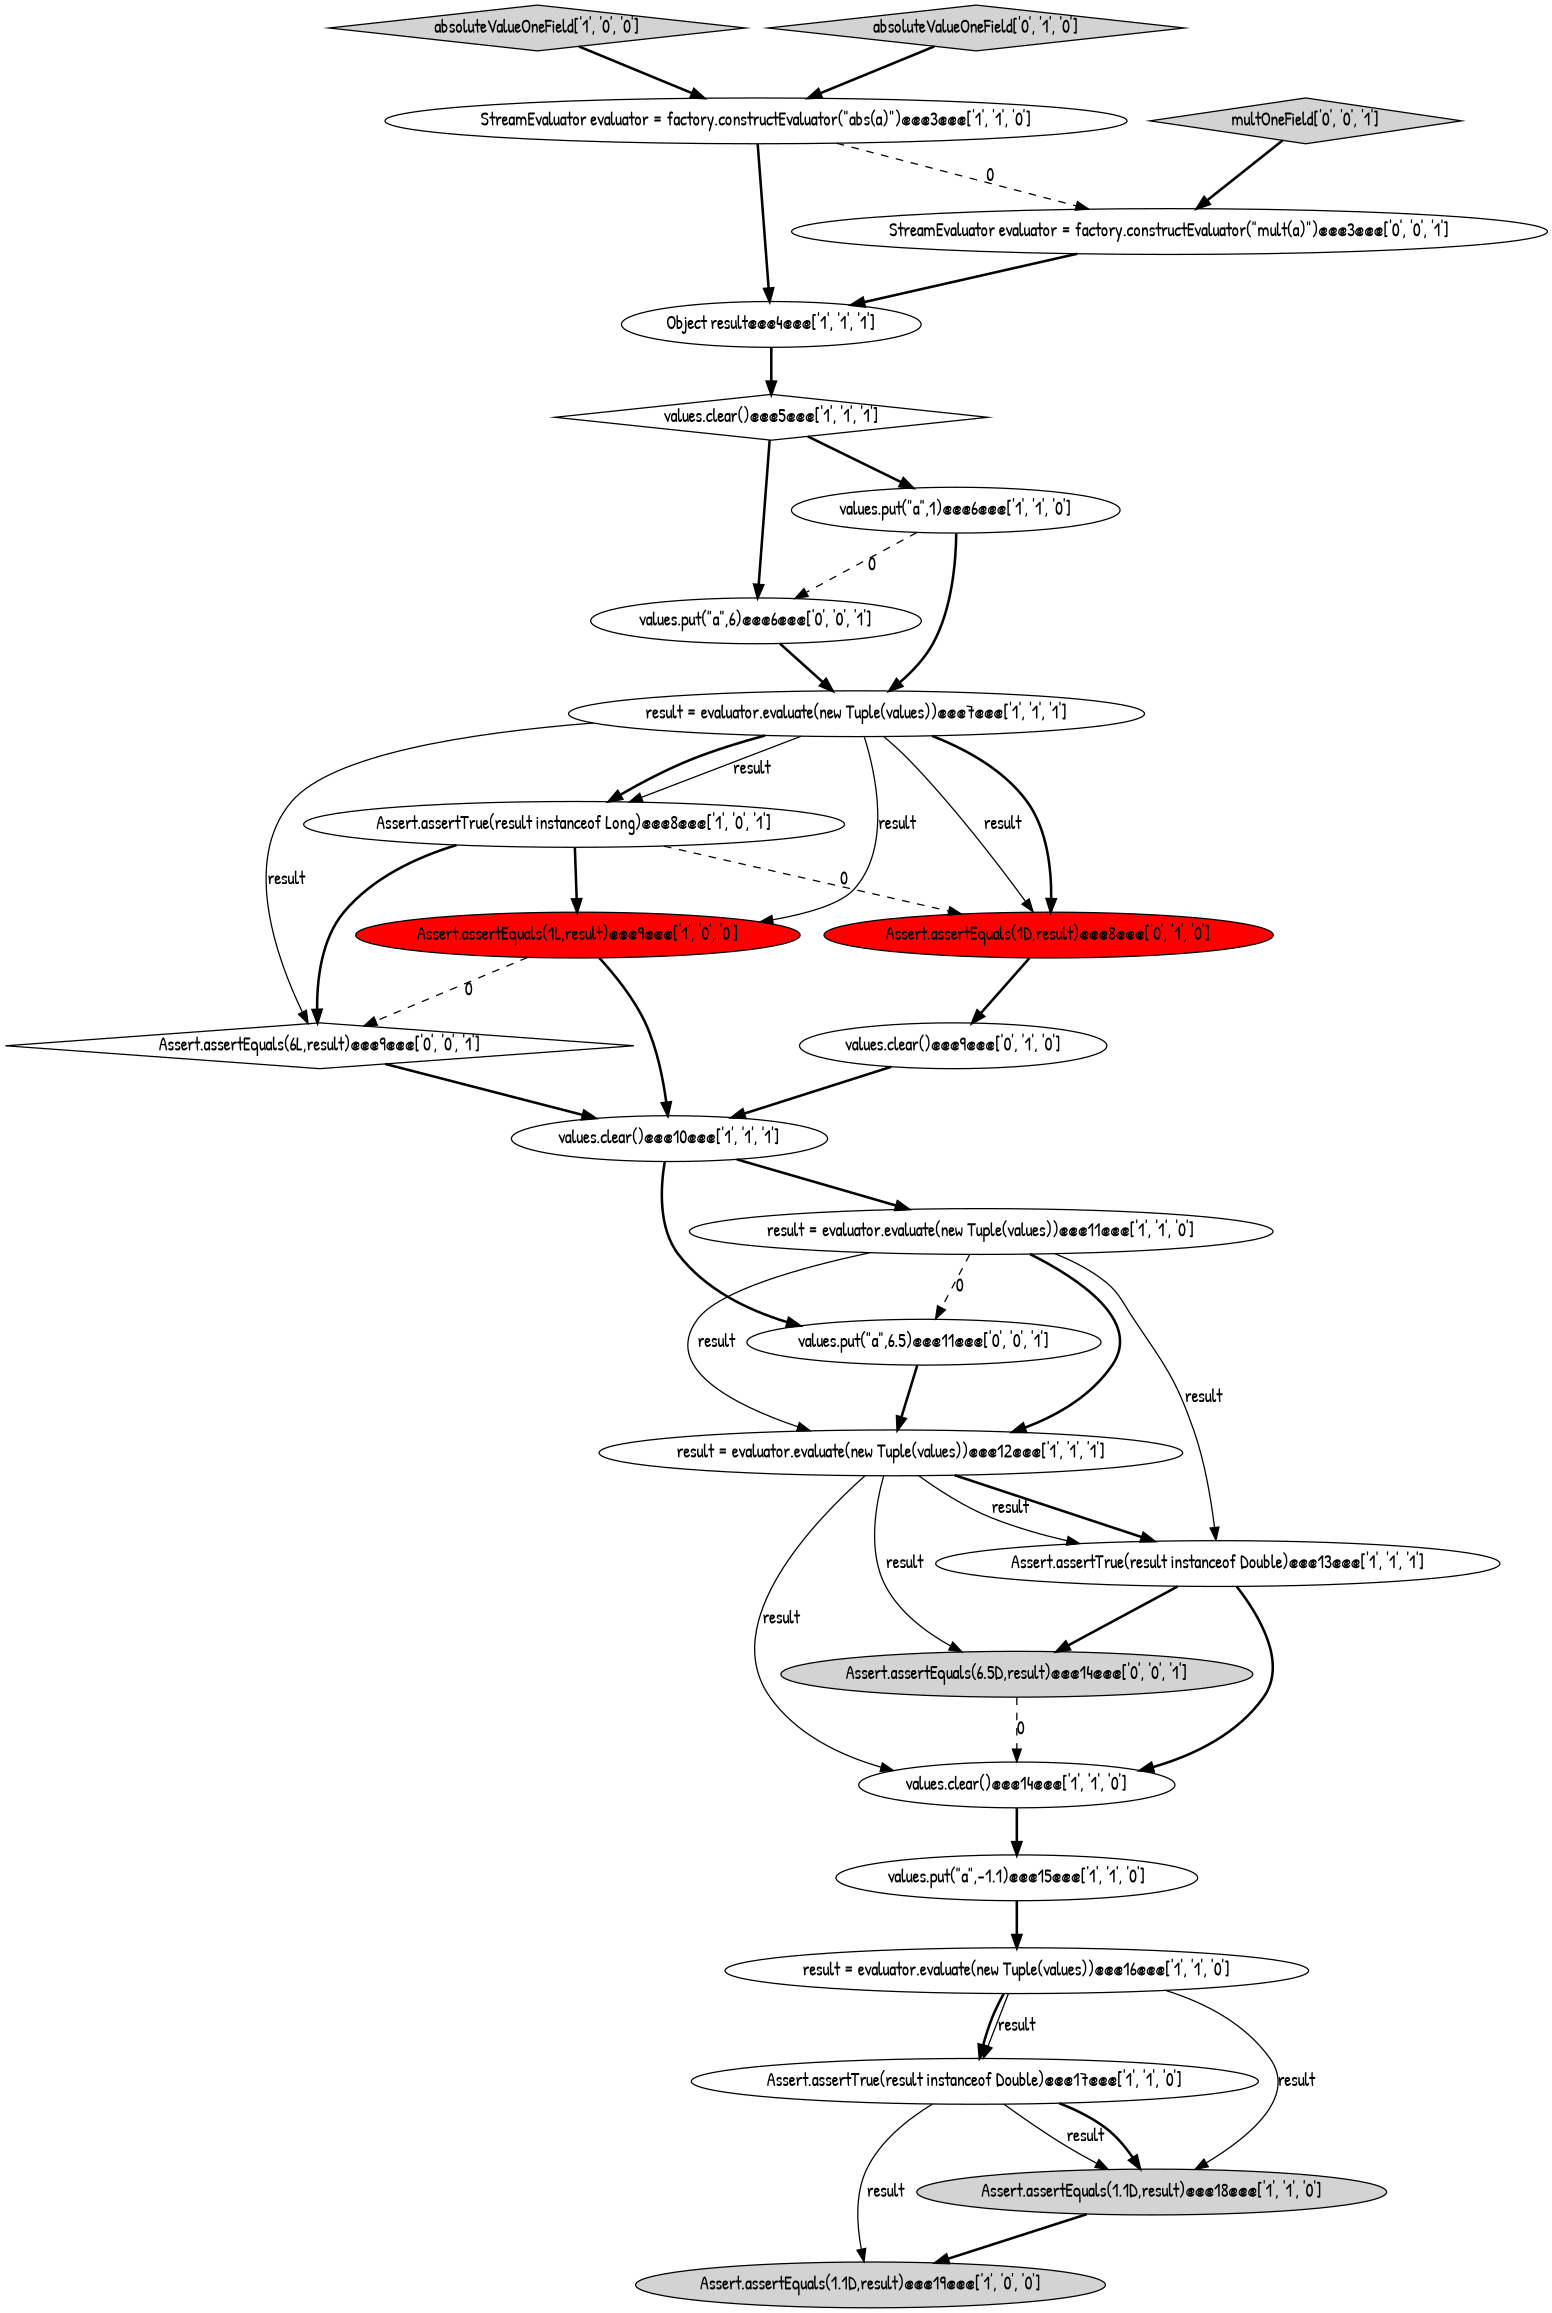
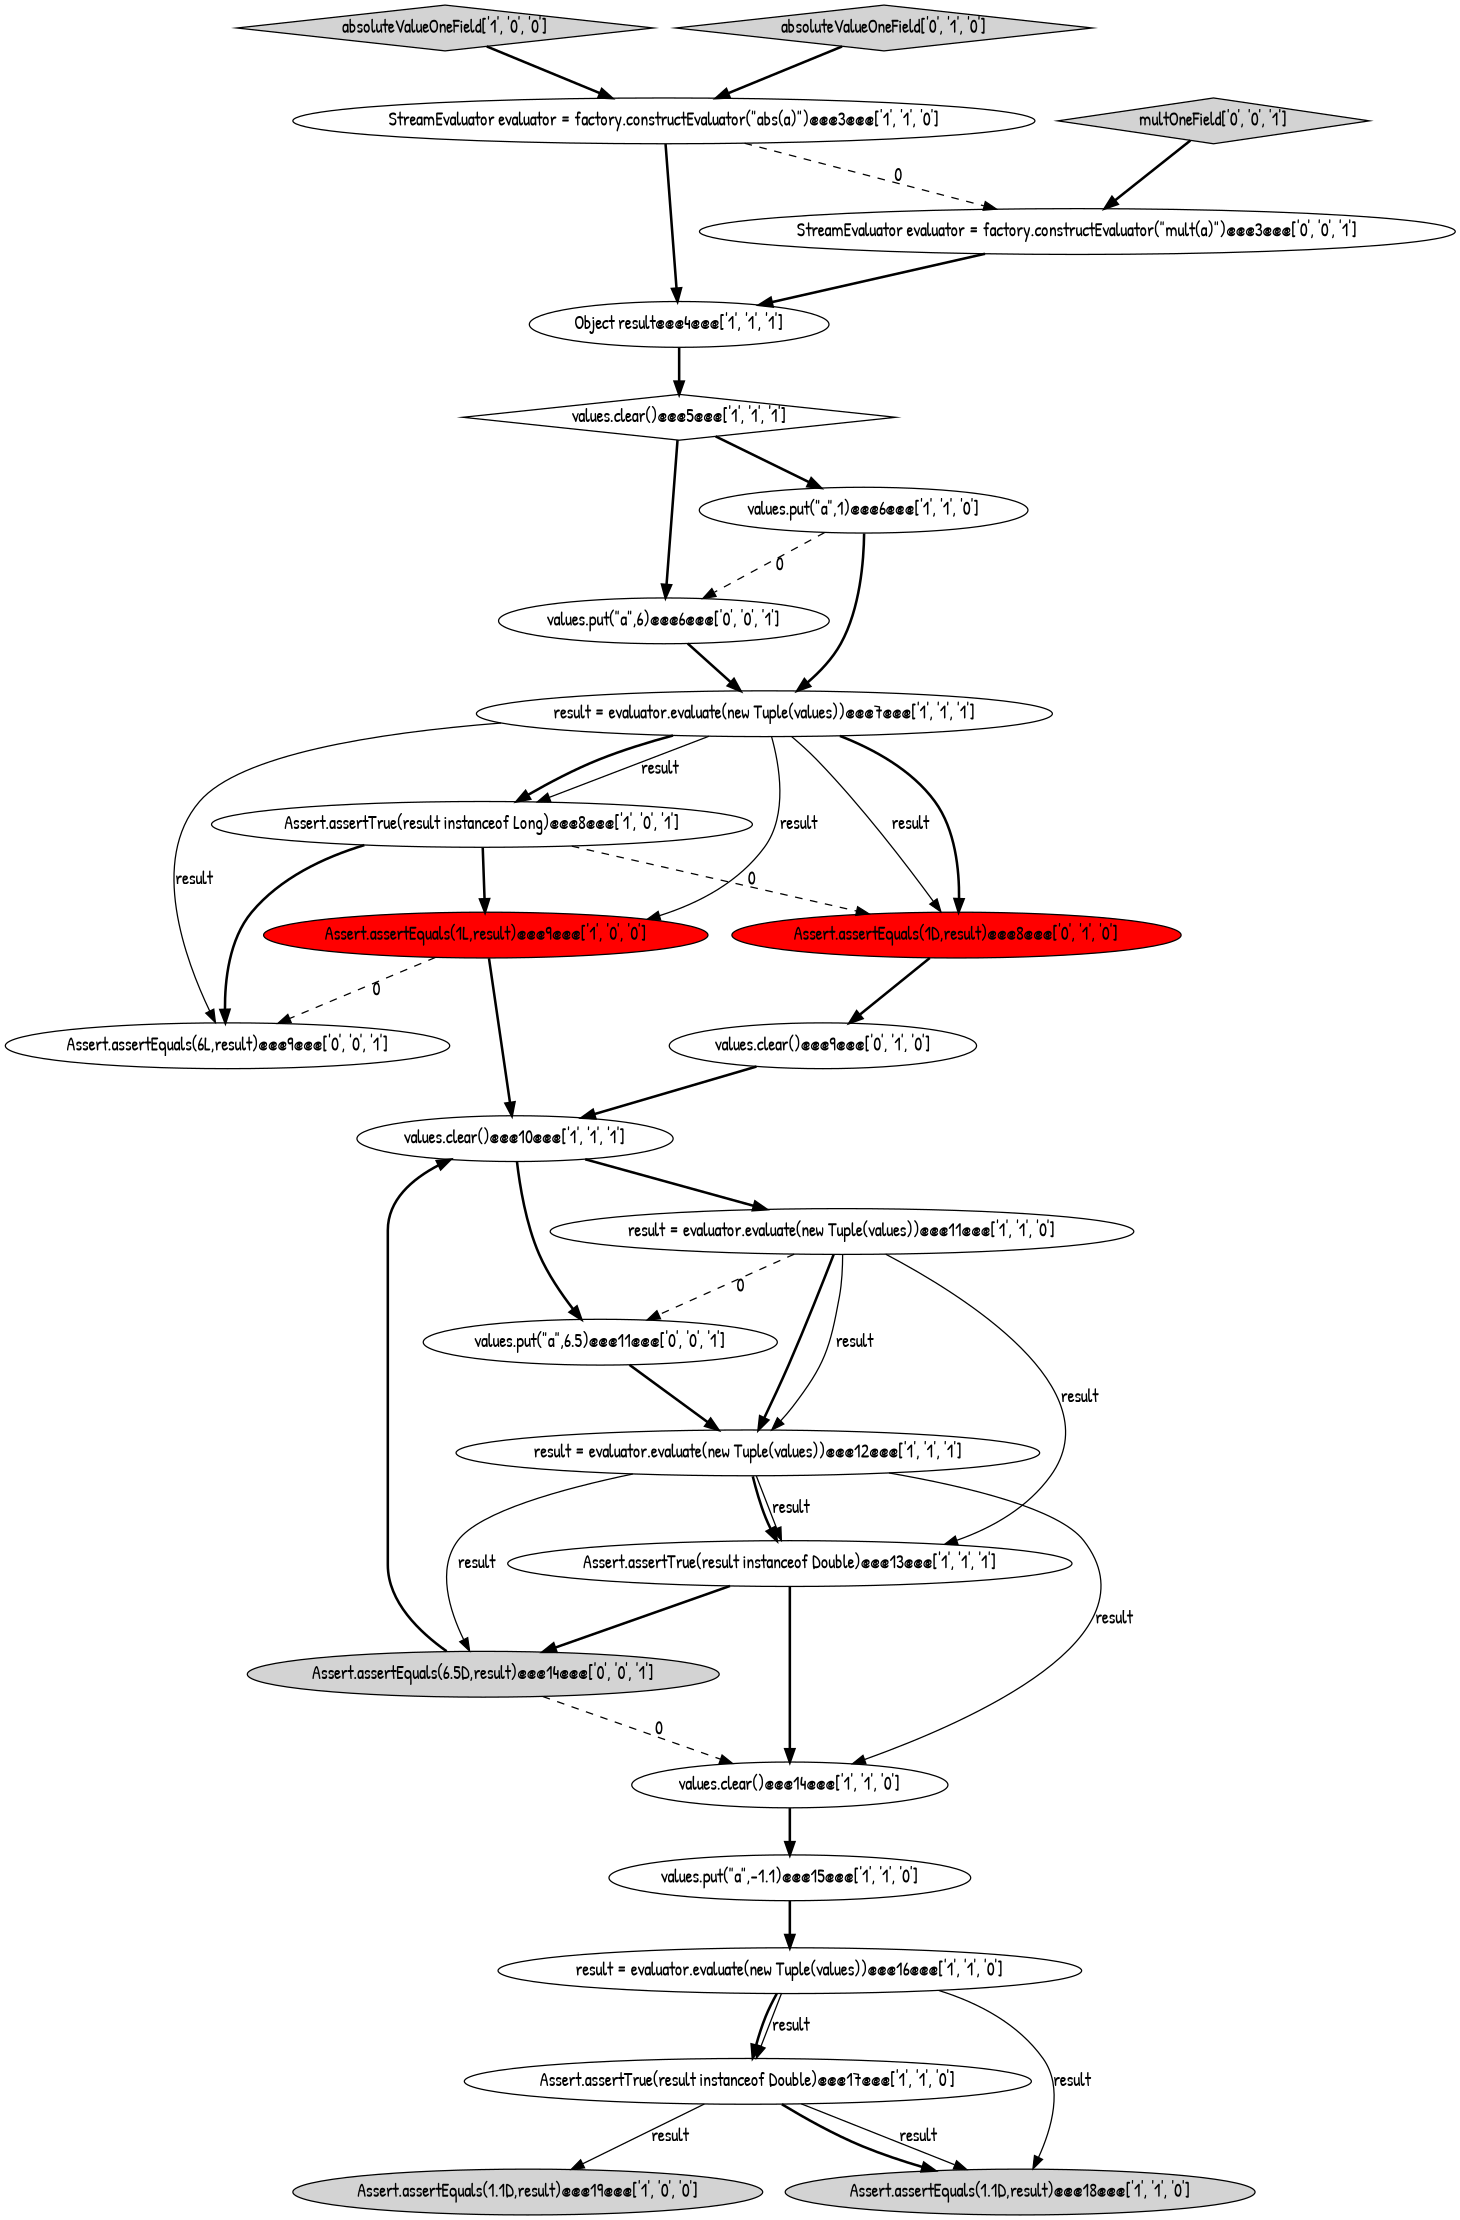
node "Assert.assertEquals(6L,result)@@@9@@@['0', '0', '1']": shape diamond -> ellipse
edge "Assert.assertEquals(6L,result)@@@9@@@['0', '0', '1']" -> "values.clear()@@@10@@@['1', '1', '1']": now "Assert.assertEquals(6.5D,result)@@@14@@@['0', '0', '1']" -> "values.clear()@@@10@@@['1', '1', '1']"
edge "Assert.assertEquals(1.1D,result)@@@18@@@['1', '1', '0']" -> "Assert.assertEquals(1.1D,result)@@@19@@@['1', '0', '0']": removed
